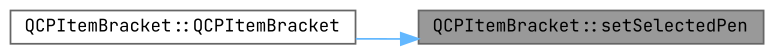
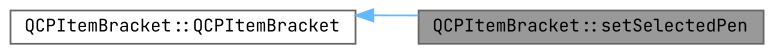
edge "QCPItemBracket::QCPItemBracket" -> "QCPItemBracket::setSelectedPen": reversed
